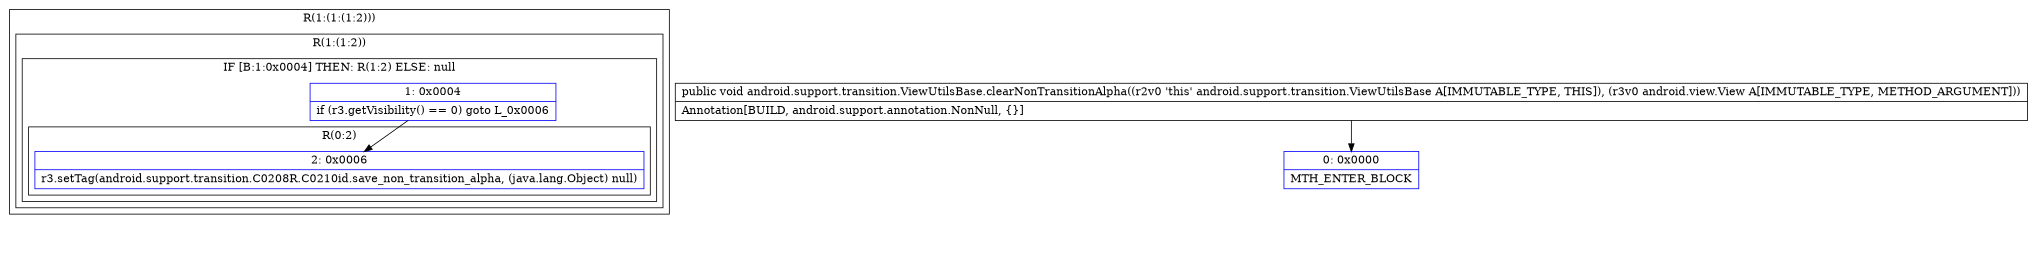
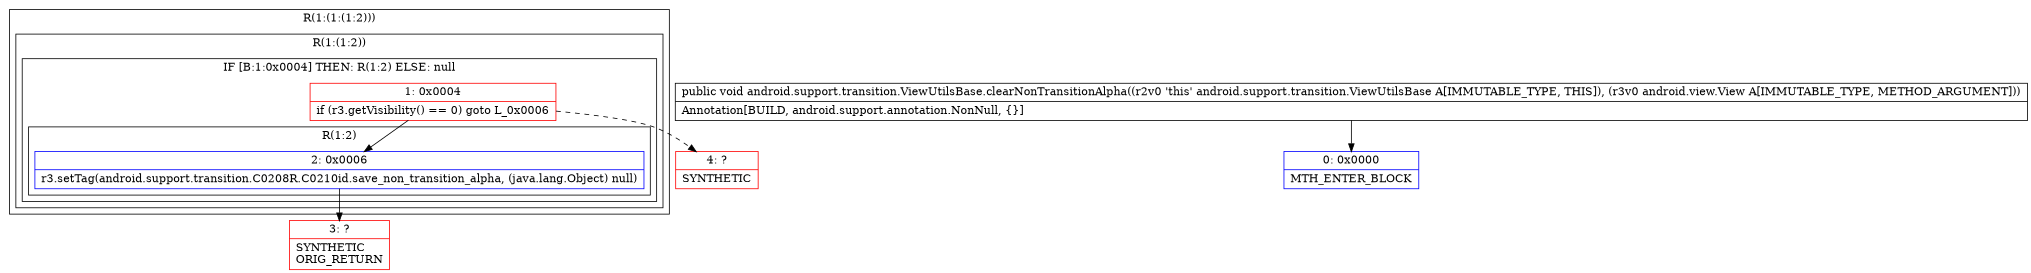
node "1: 0x0004": color blue -> red
cluster "R(0:2)": label "R(0:2)" -> "R(1:2)"
node "4: ?": added
node "3: ?": added
